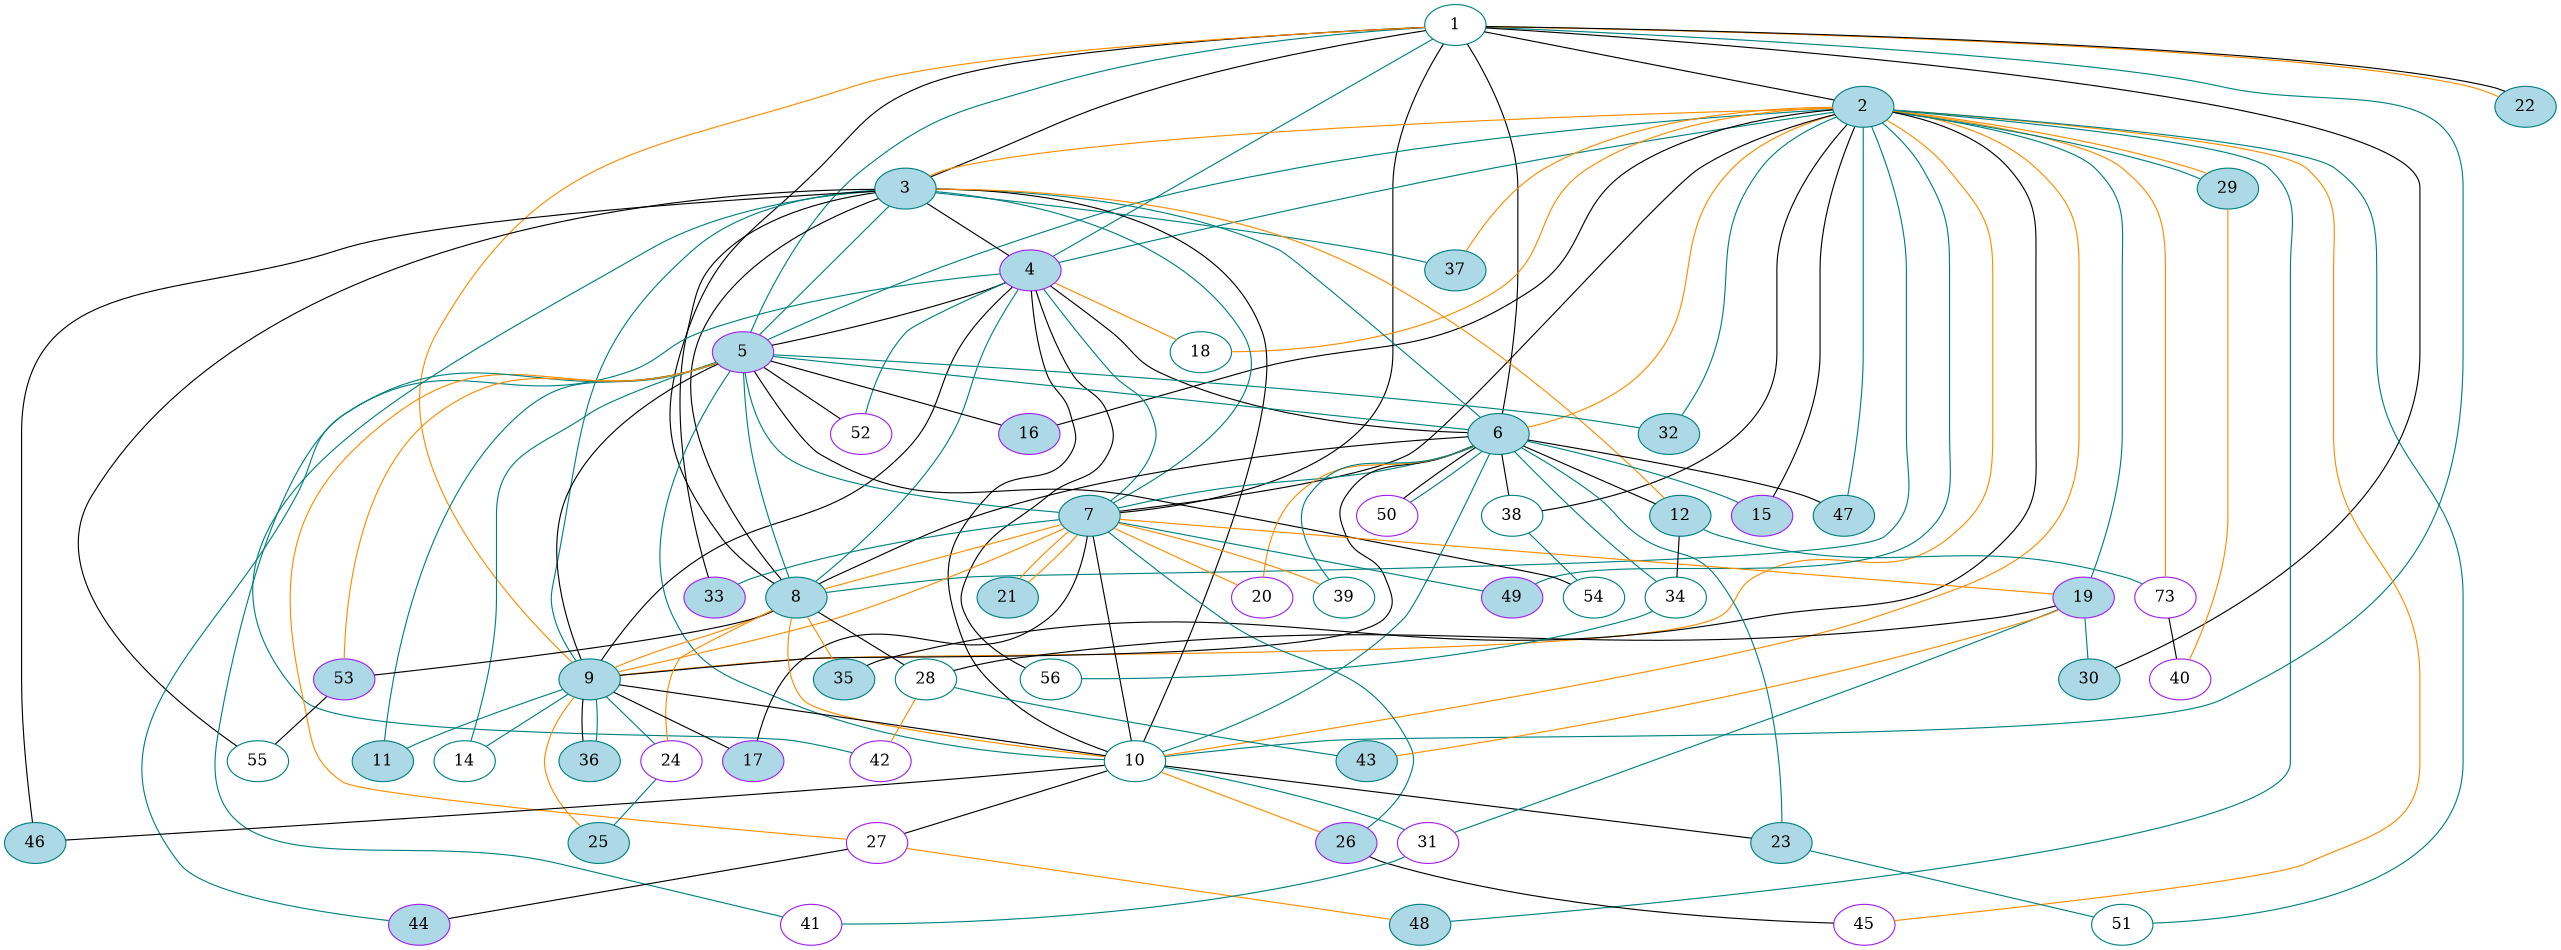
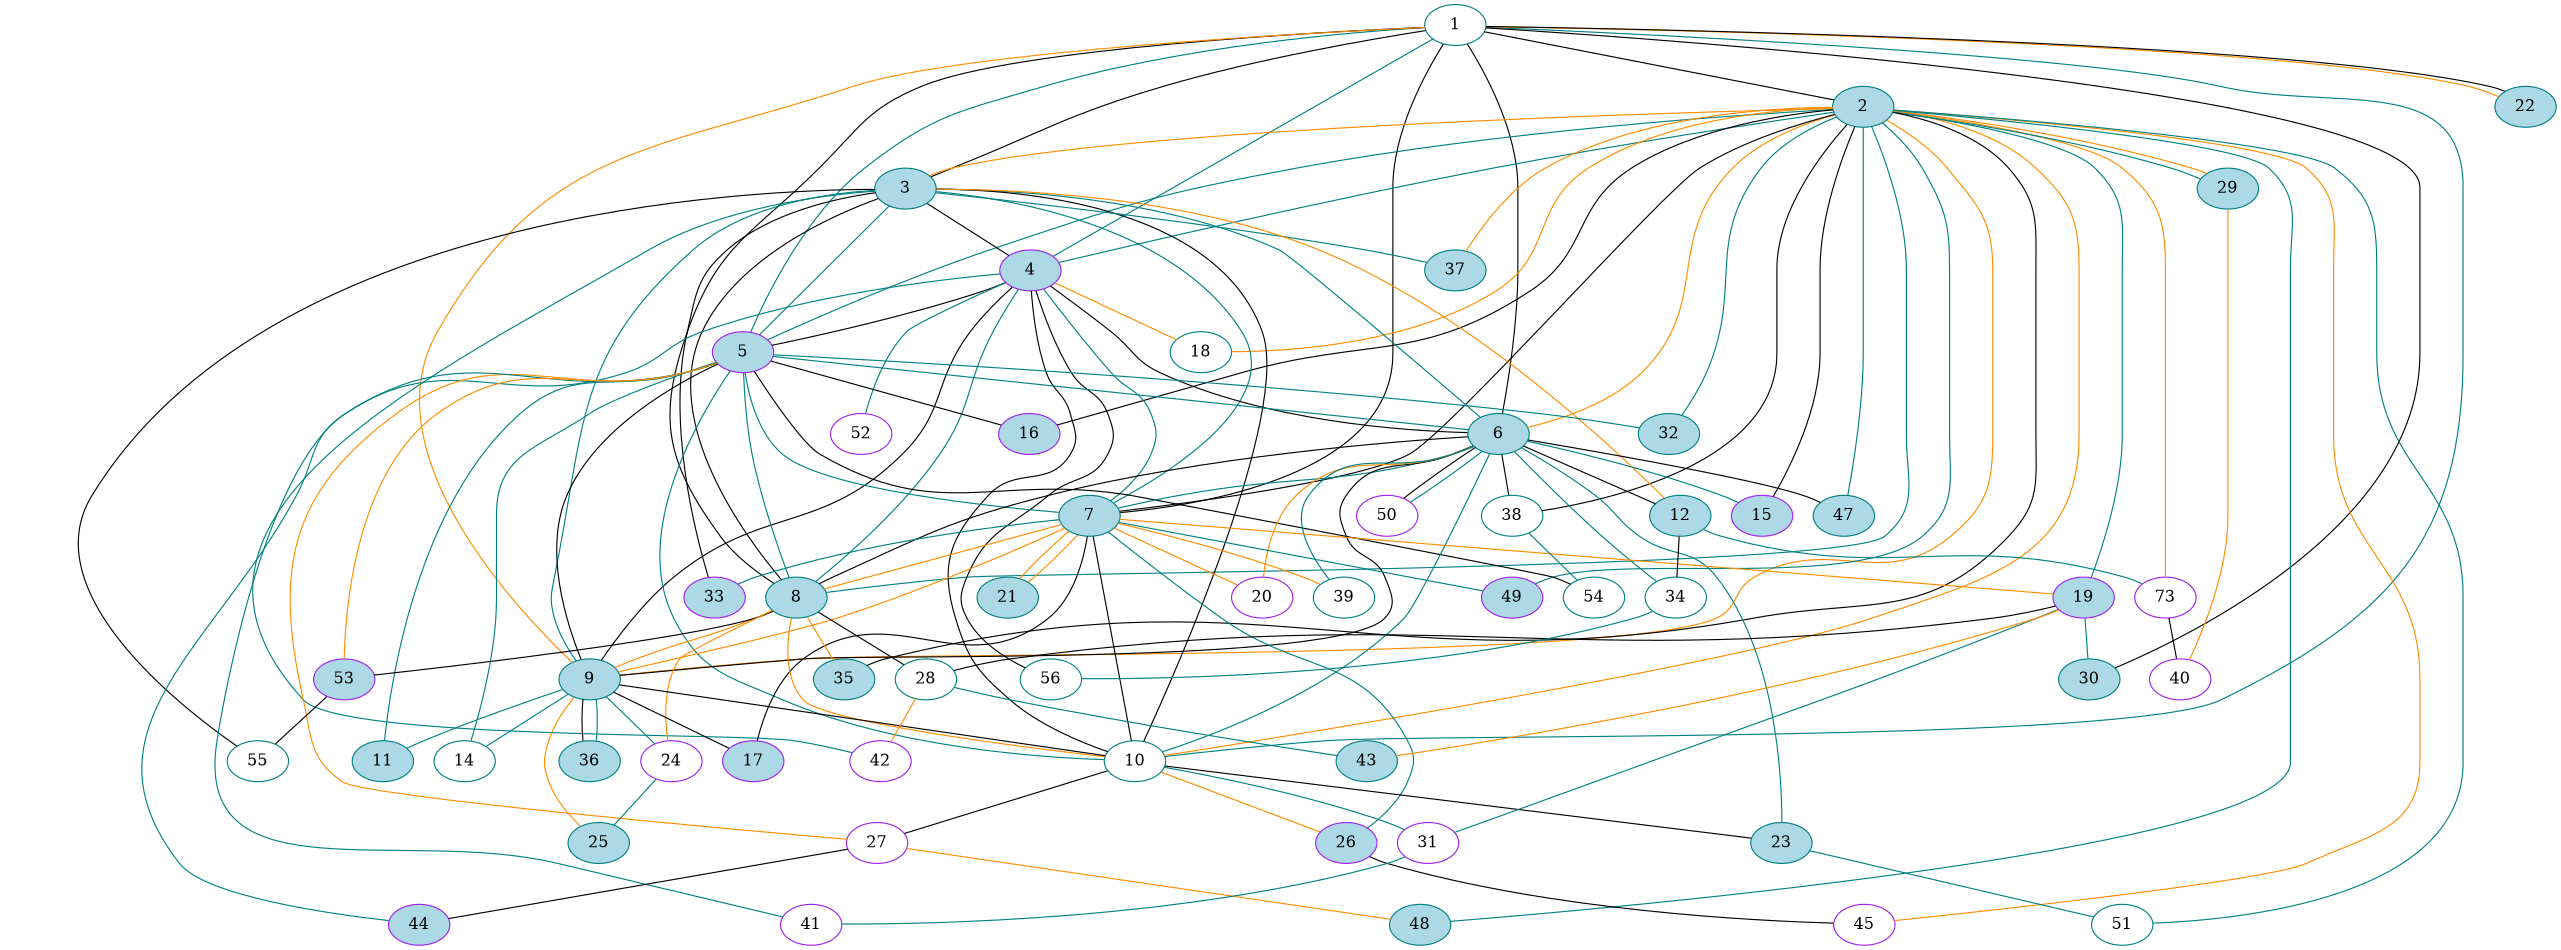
edge "5" -- "52": removed
node "46": removed
